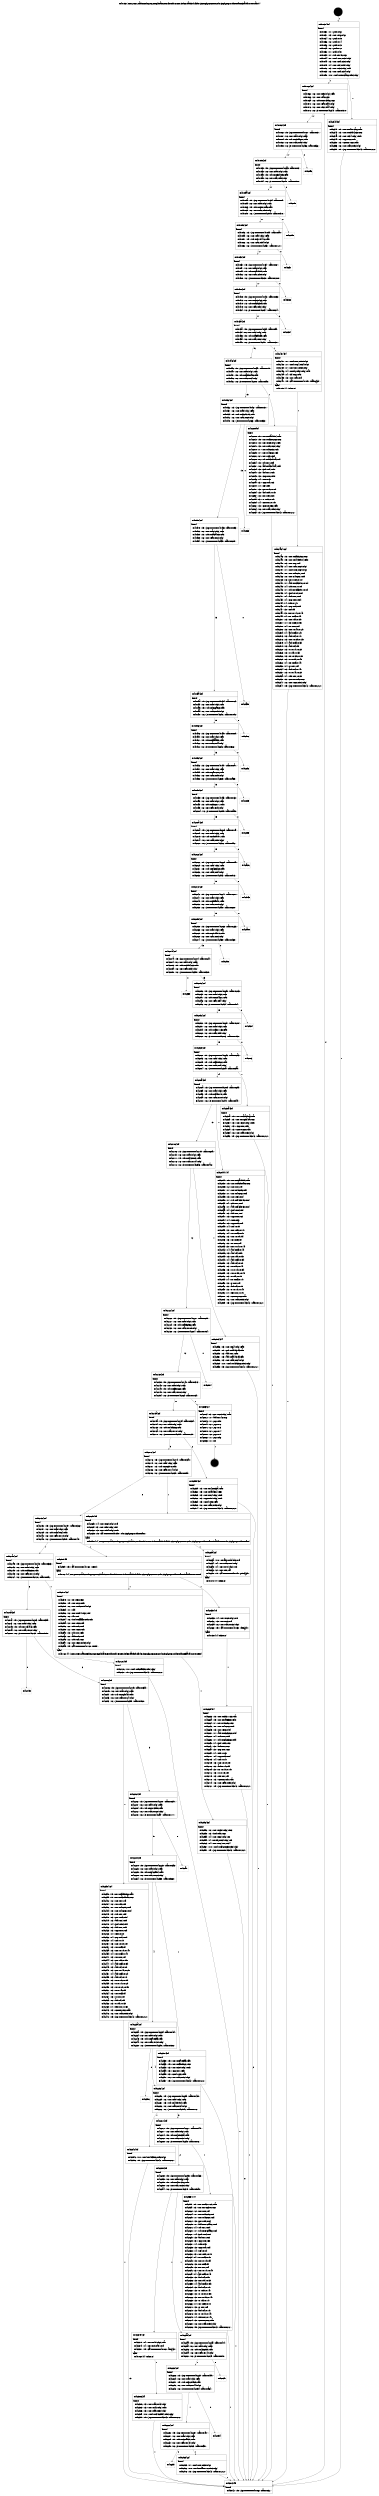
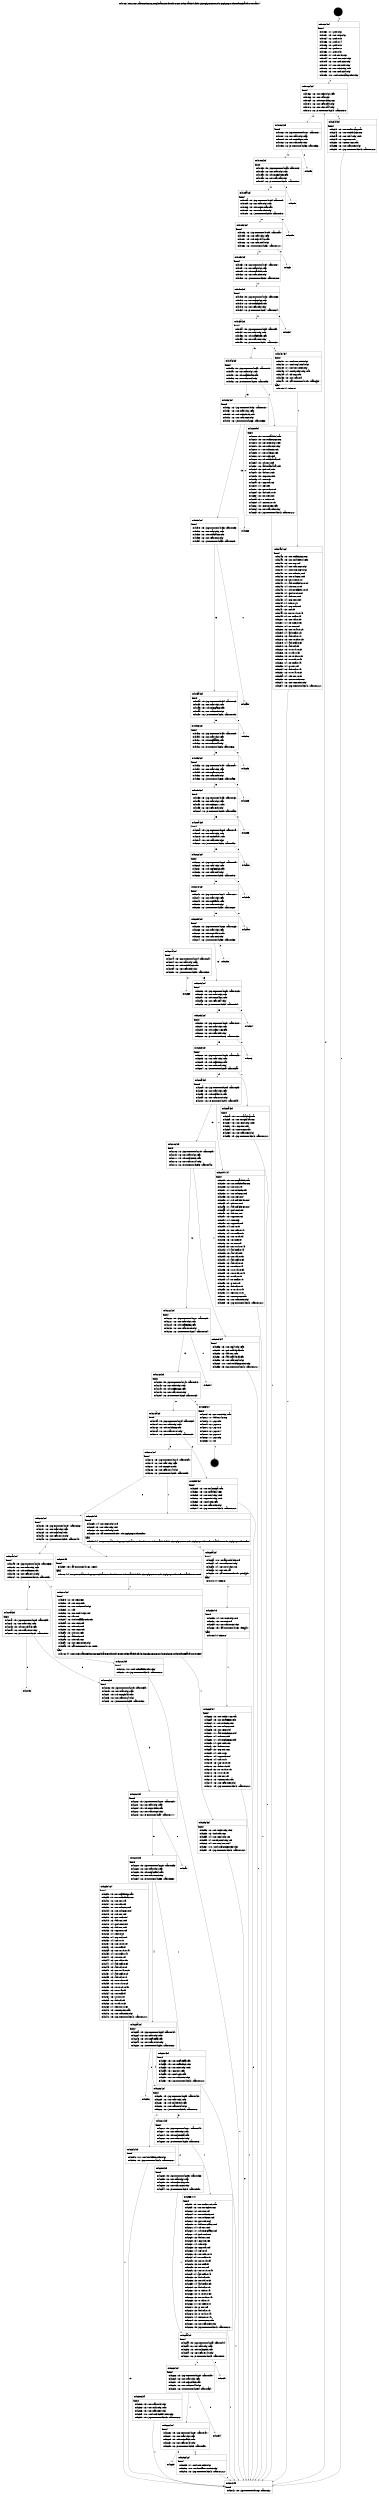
edge "0x401e30 [50]" -> "0x402340 [30]": now "0x401e62 [32]" -> "0x402340 [30]"
node "0x403038": removed
edge "0x40205e [28]" -> "0x40207a [28]": now "0x40205e [28]" -> "0x402096 [28]"
edge "0x402579 [5]" -> "0x4026b3 [18]": now "0x40269a [25]" -> "0x4026b3 [18]"
edge "0x4021e6 [28]" -> "0x4023f8 [137]": removed, label "1"
edge "0x402d7b [147]" -> "0x403042 [5]": added, label "1"
node "0x402379 [13]": removed
